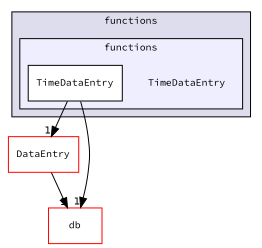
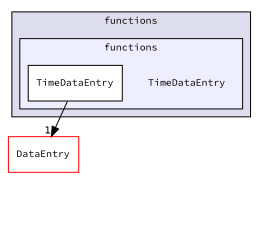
node "db": removed
